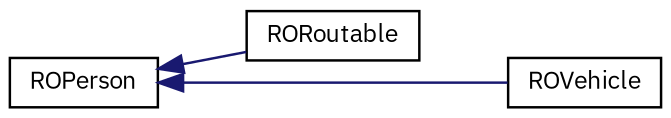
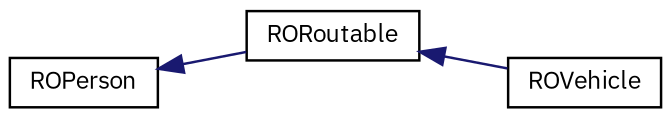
edge "ROVehicle" -> "ROPerson": now "ROVehicle" -> "RORoutable"
